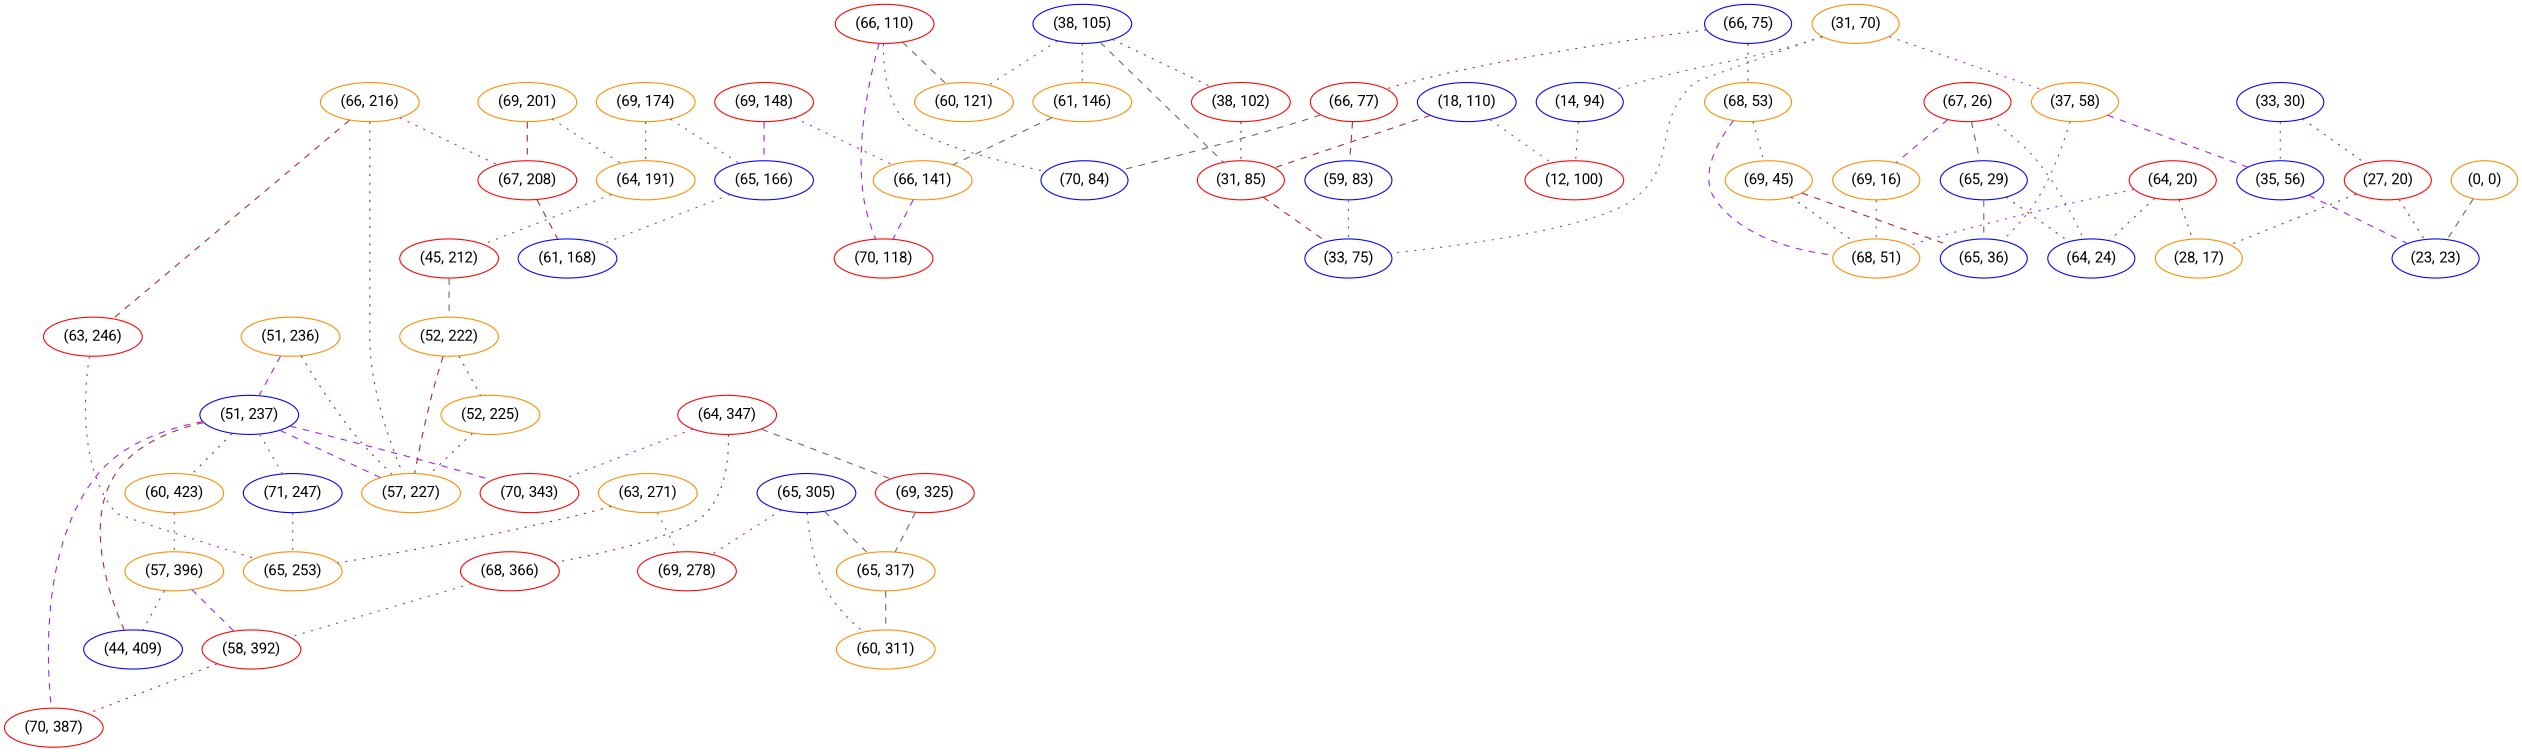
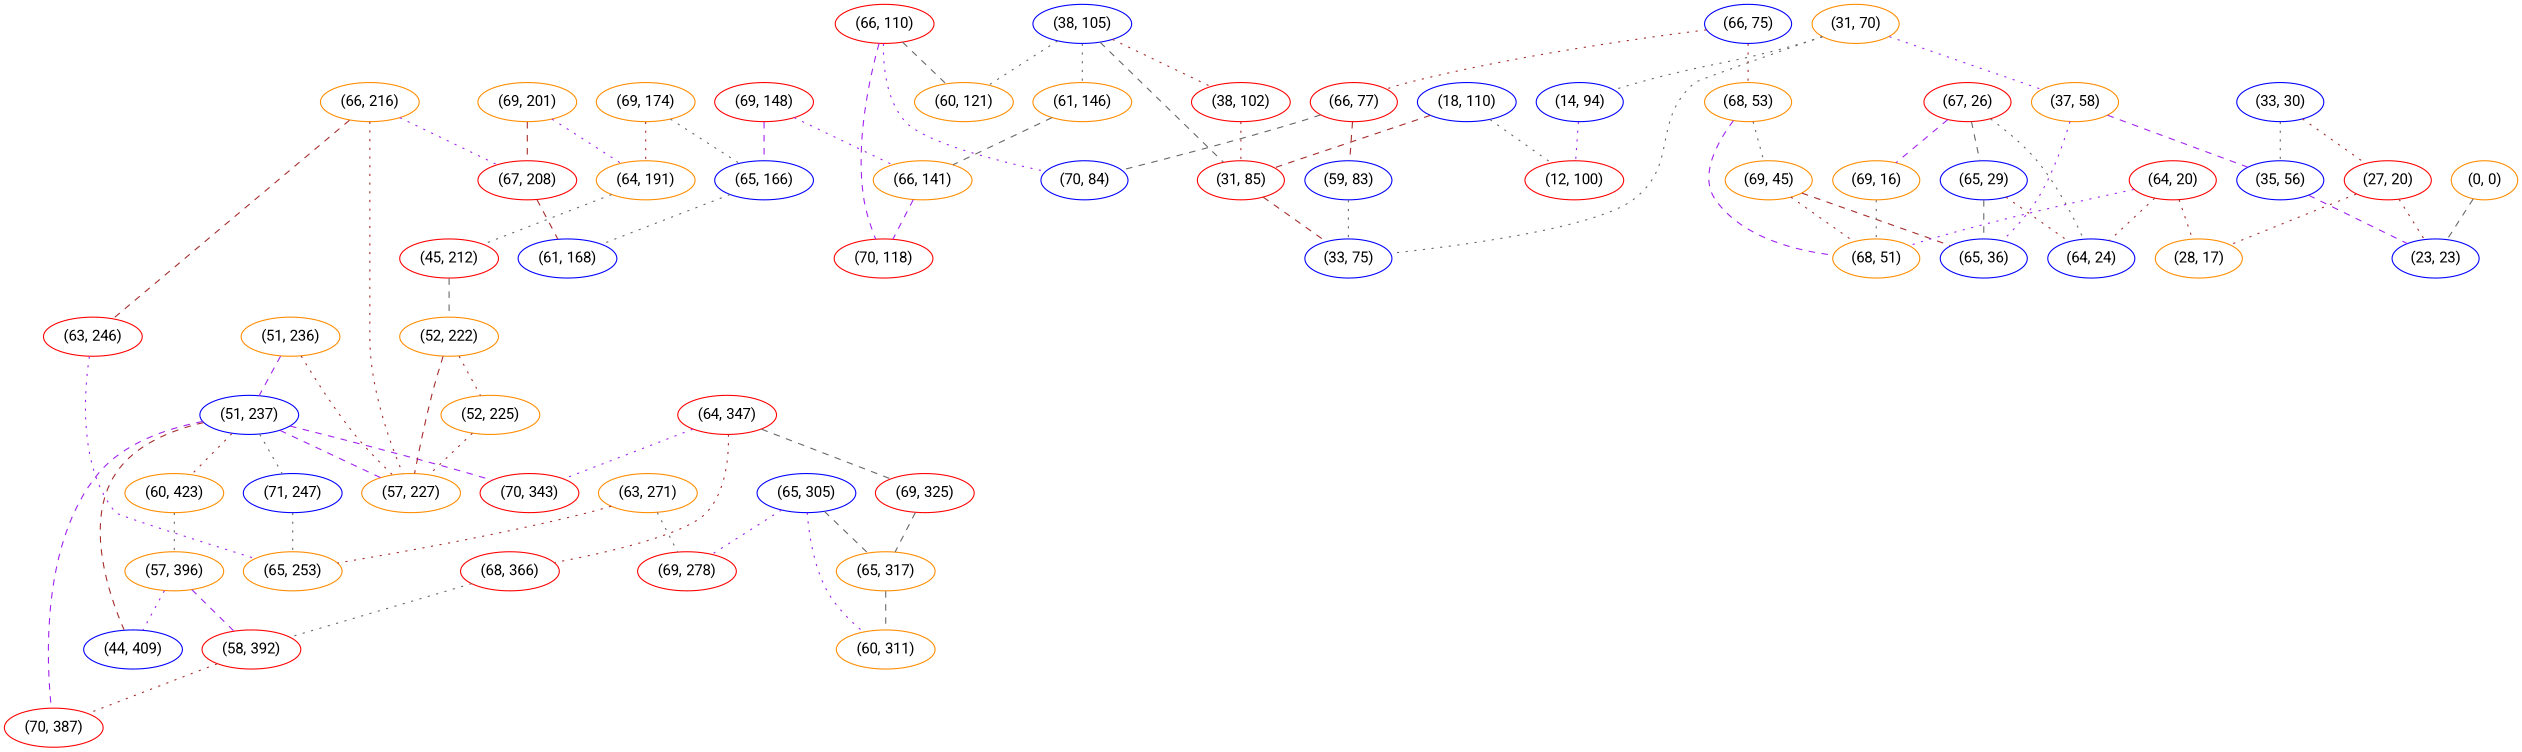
edge "(69, 201)" -- "(64, 191)": color gray40 -> purple
